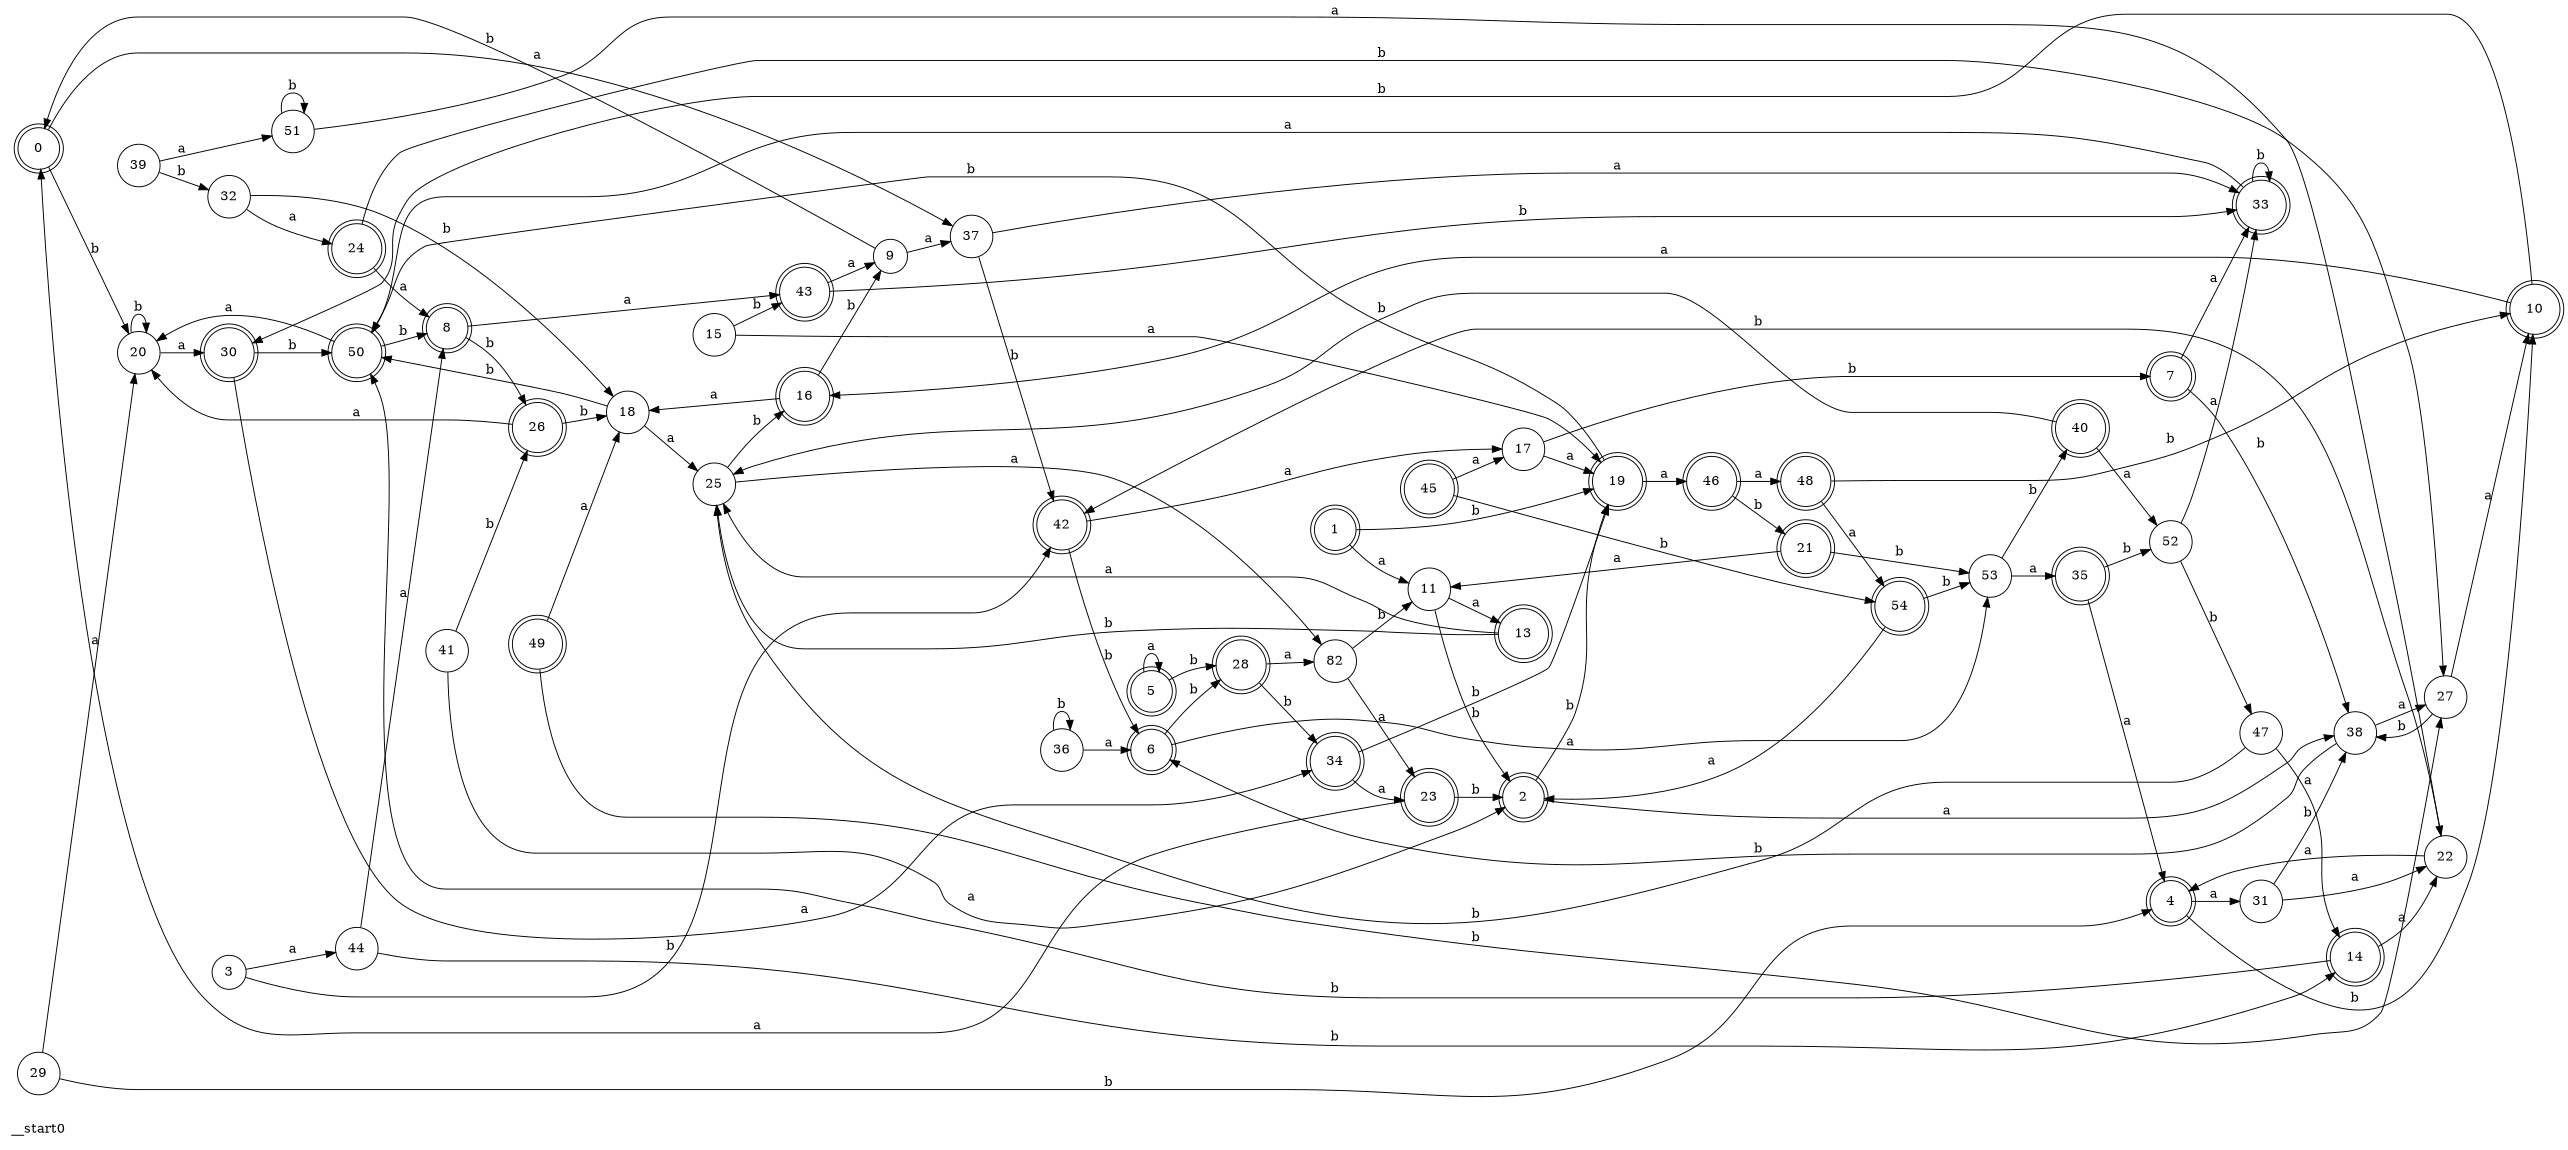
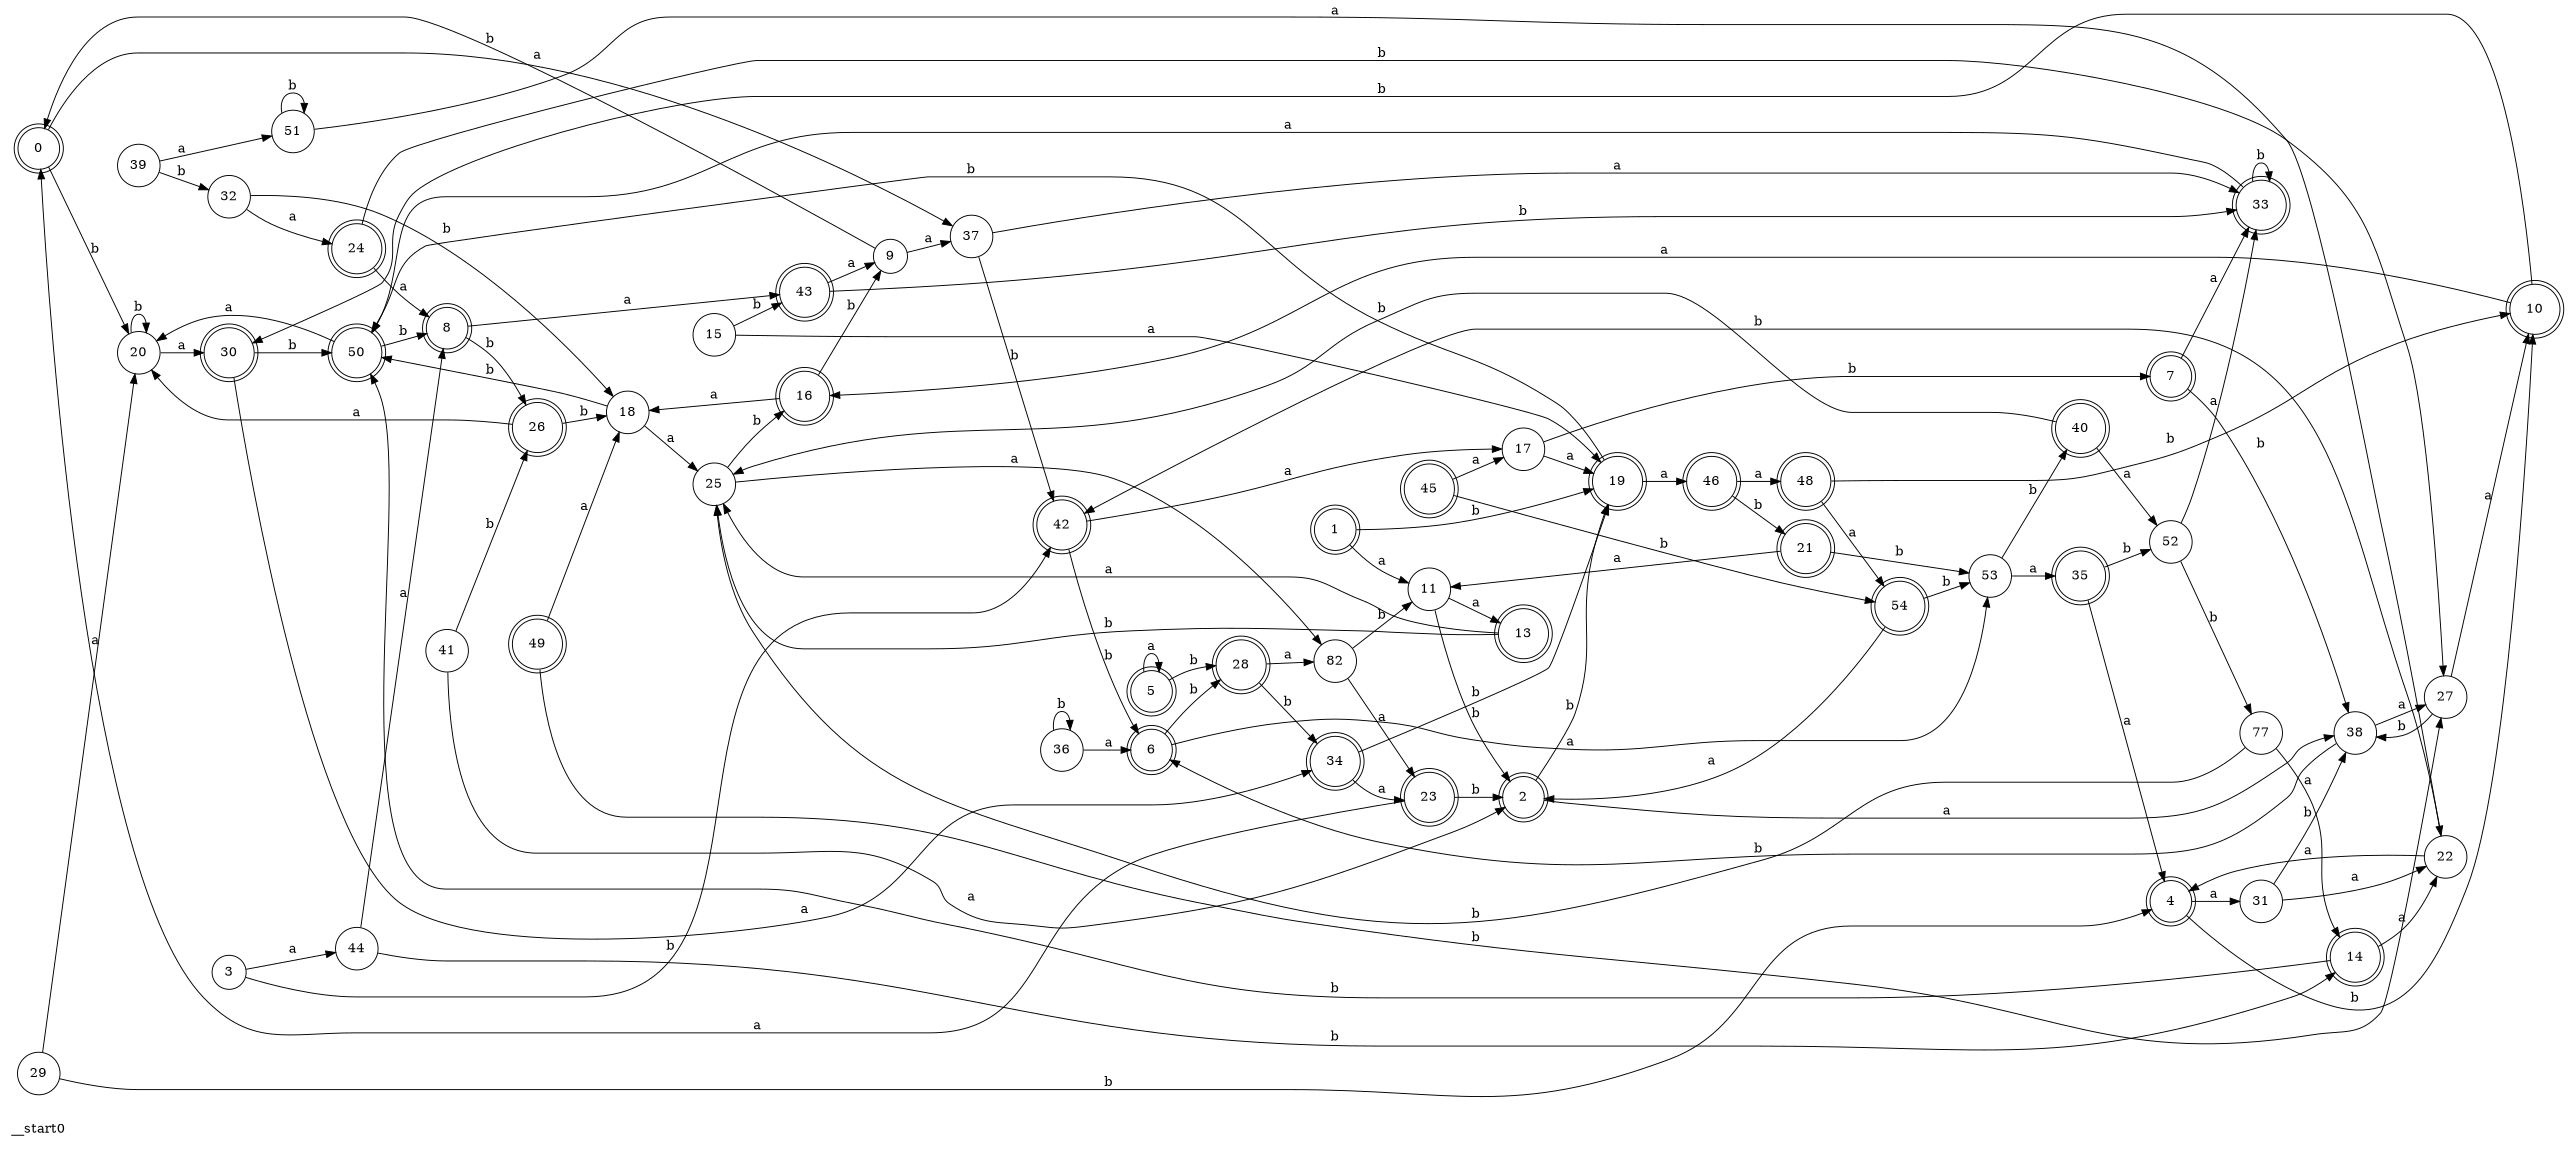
node "47": label "47" -> "77"
